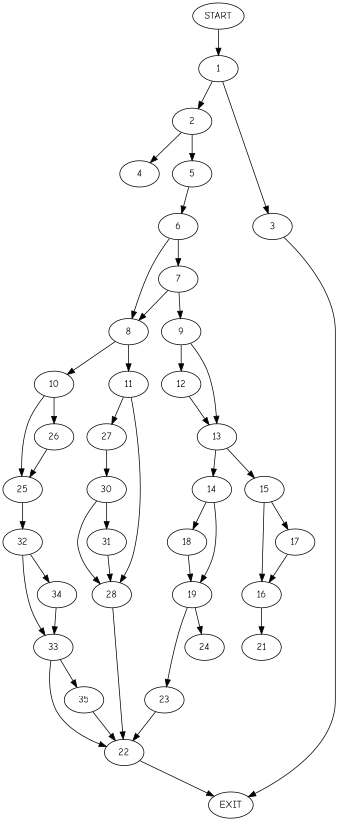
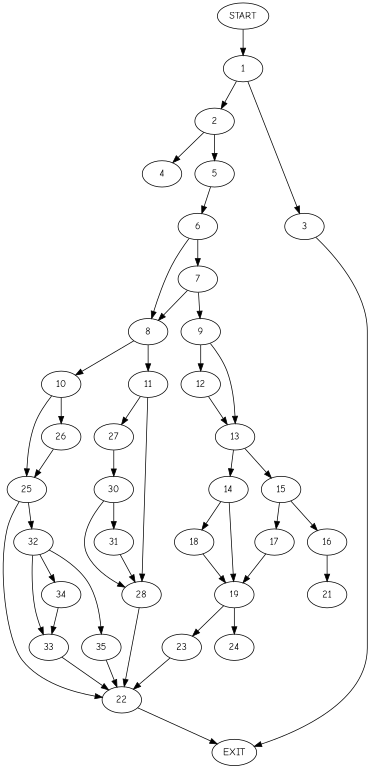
edge "17" -> "16": now "17" -> "19"
edge "25" -> "22": added
edge "33" -> "35": now "32" -> "35"
